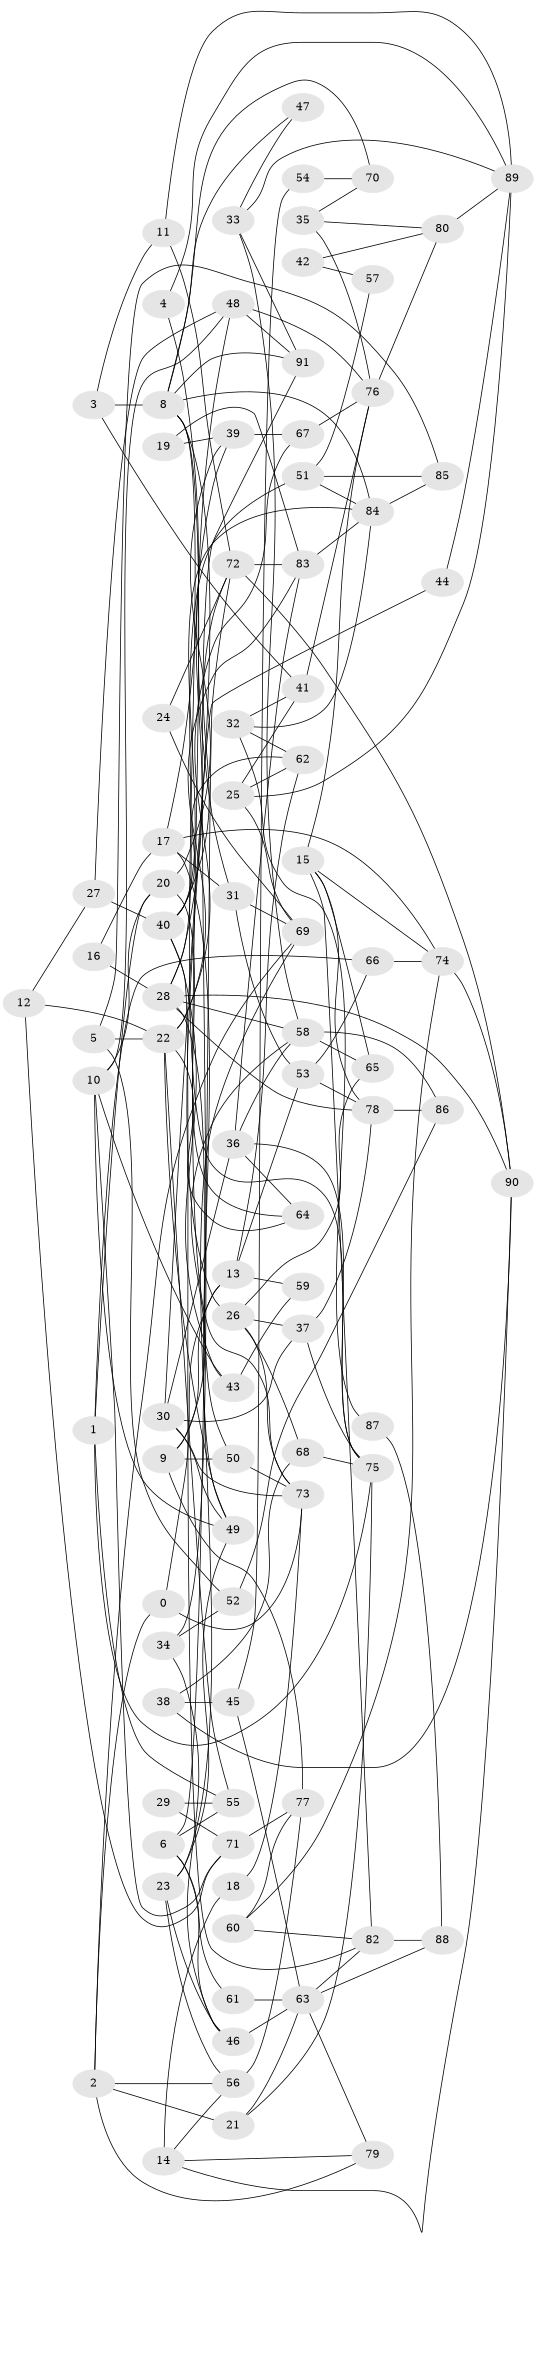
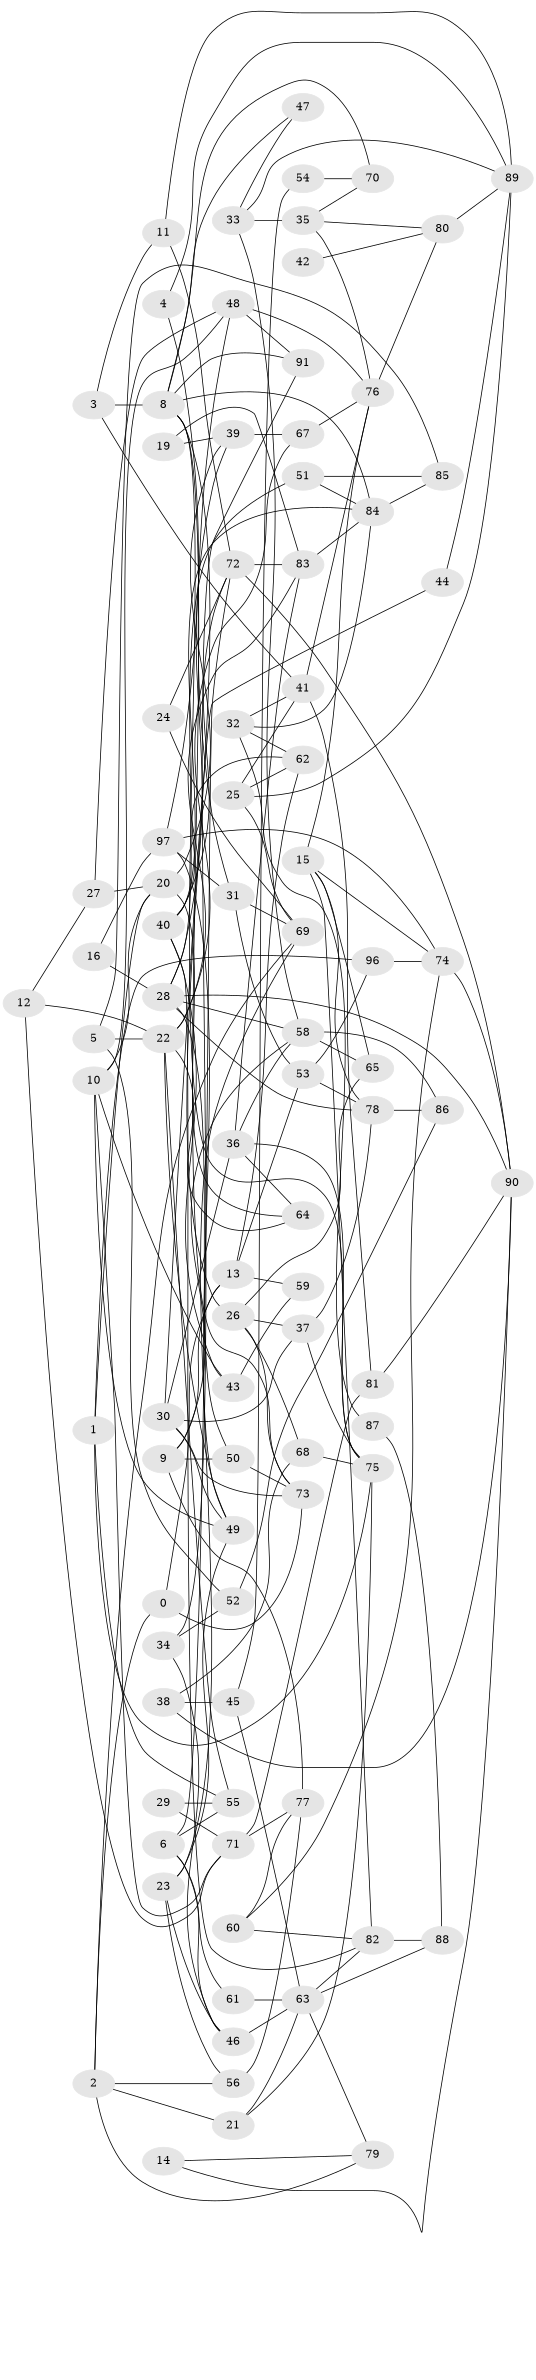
node "57": removed
edge "33" -- "91": now "33" -- "35"
node "17": label "17" -> "97"
edge "27" -- "40": now "27" -- "20"
node "66": label "66" -> "96"
node "81": added
node "18": removed
edge "56" -- "14": removed
